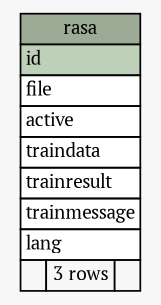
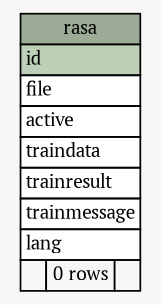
node "rasa": text "3 rows" -> "0 rows"
